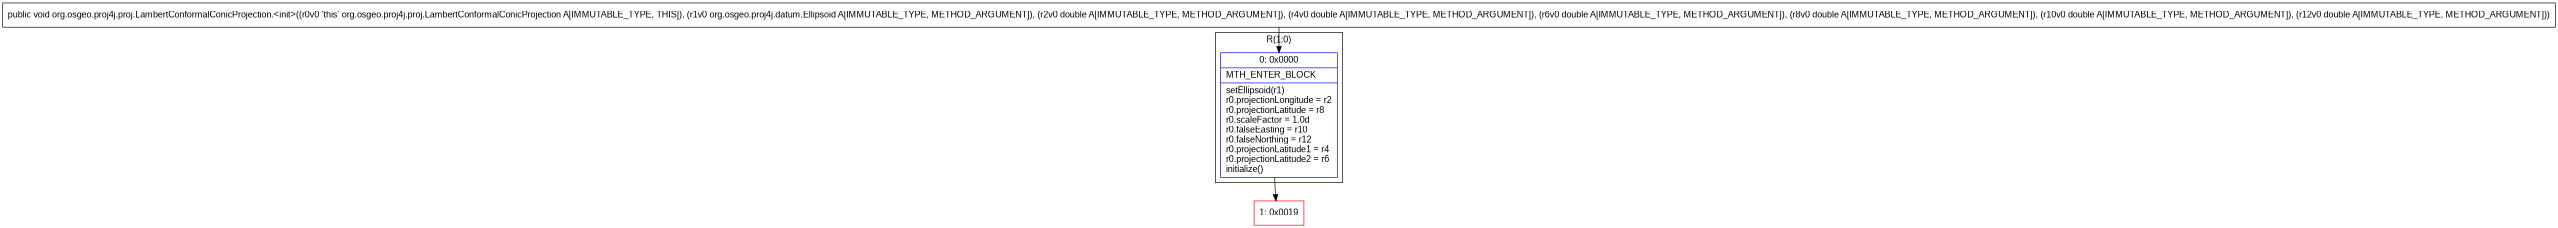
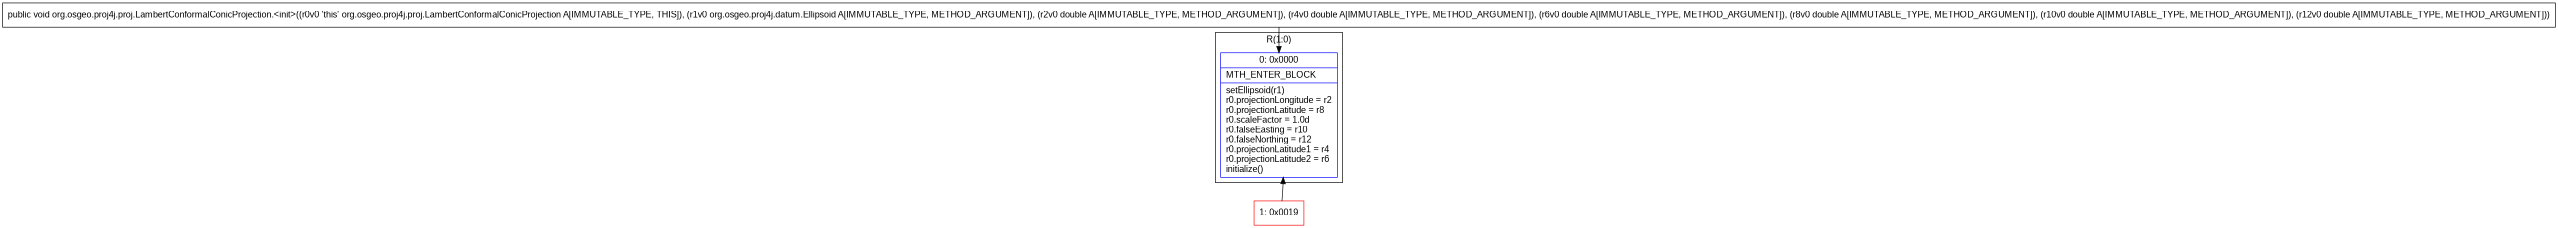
edge "0: 0x0000" -> "1: 0x0019": reversed
